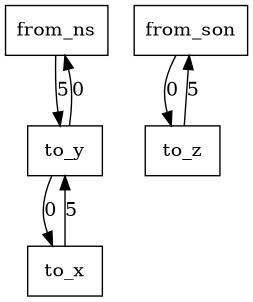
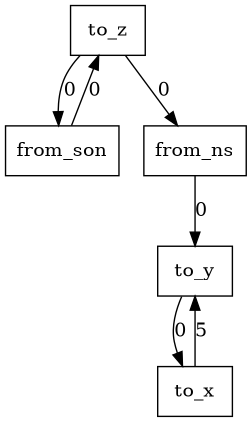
edge "from_ns" -> "to_y": label "5" -> "0"
edge "to_z" -> "from_son": label "5" -> "0"
edge "to_y" -> "from_ns": now "to_z" -> "from_ns"
